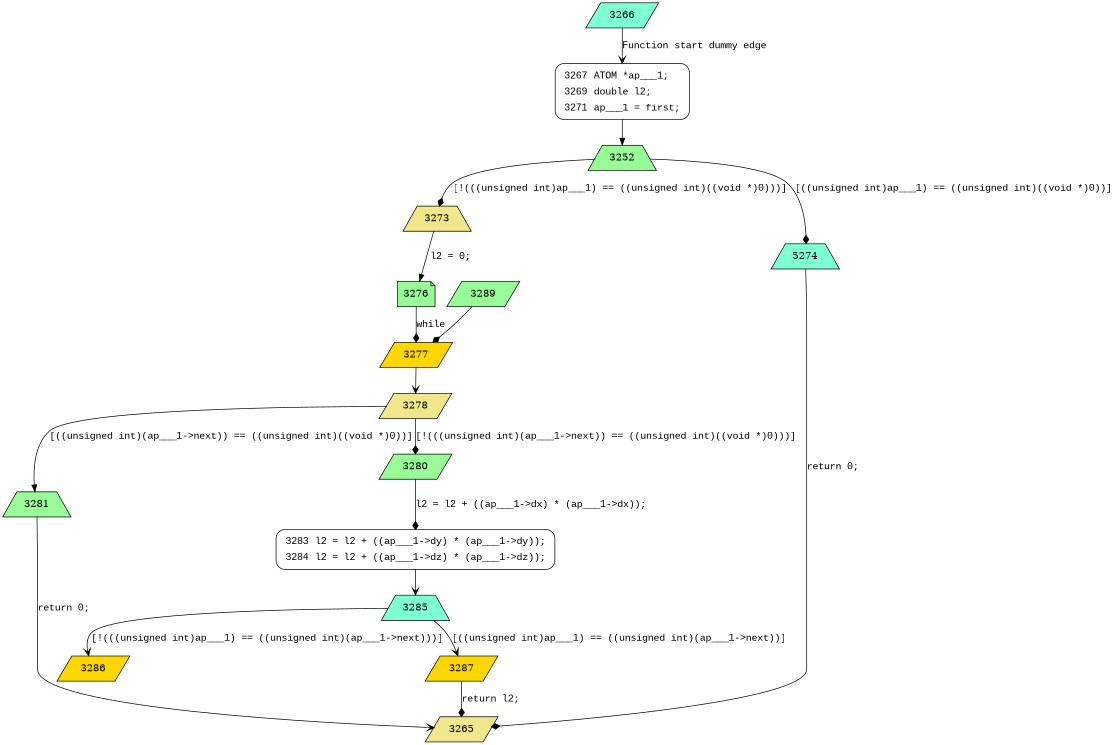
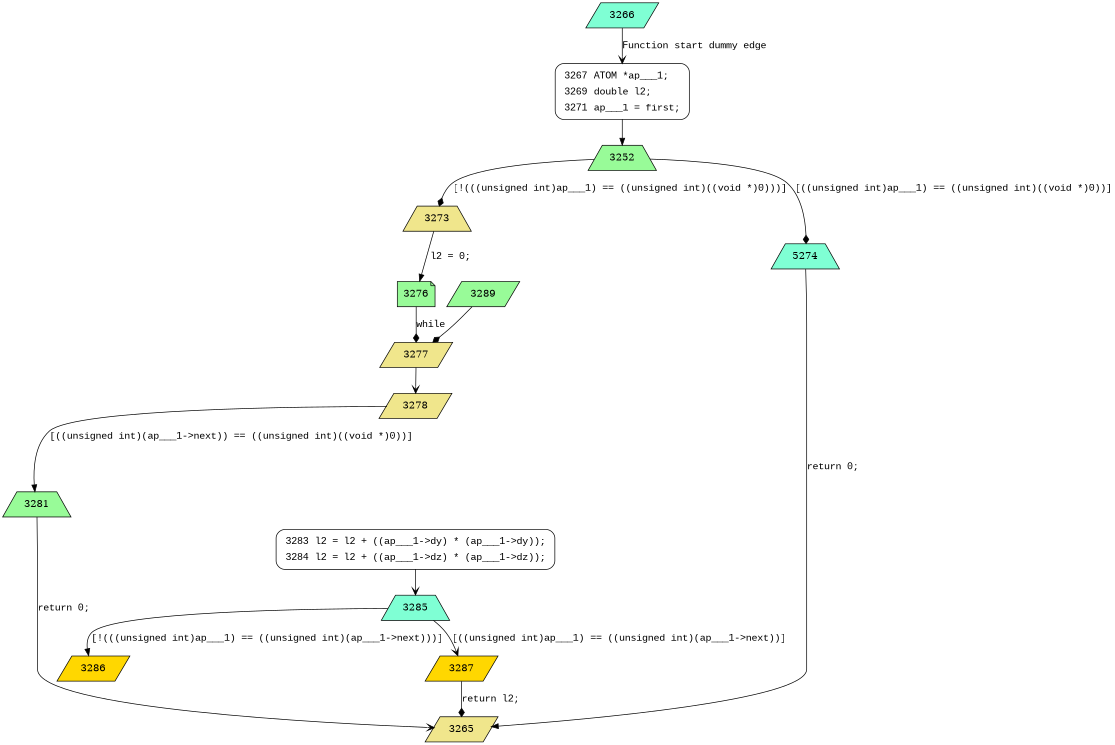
node "3277": fillcolor gold -> khaki
node "3280": removed
edge "3285" -> "3286": arrowhead vee -> normal
edge "5274" -> "3265": arrowhead diamond -> normal
